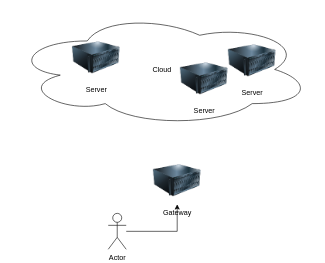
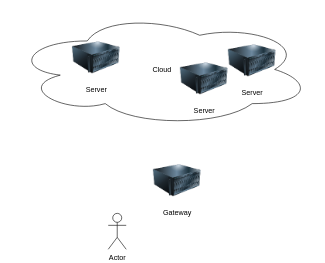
edge "Actor" -> "Gateway": removed
